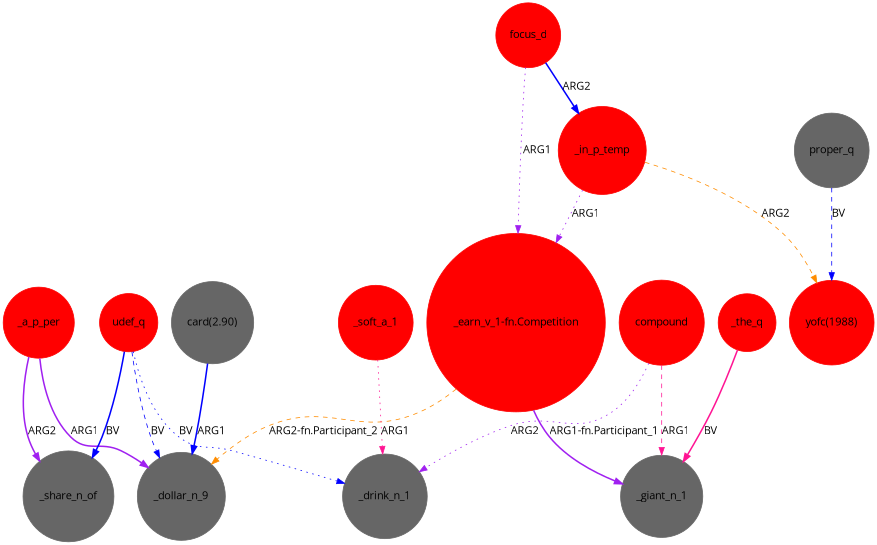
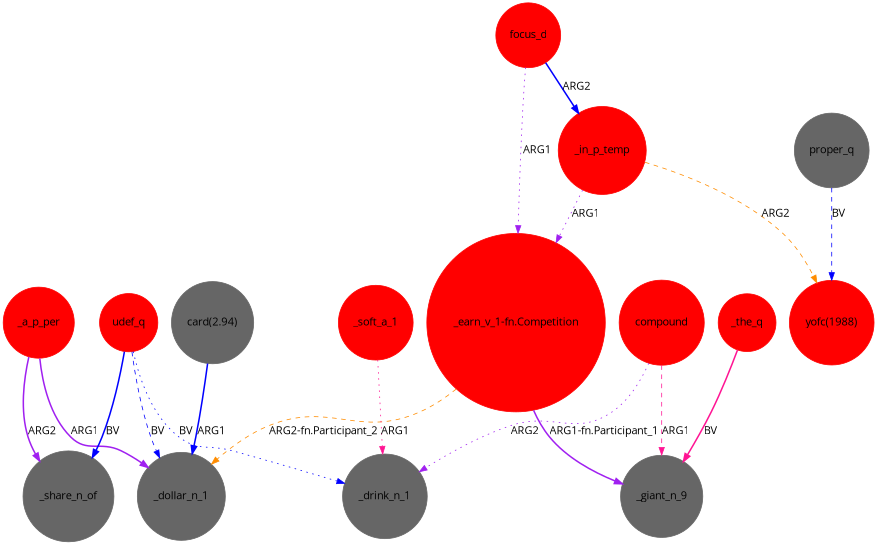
node "card(2.90)": label "card(2.90)" -> "card(2.94)"
node "_dollar_n_9": label "_dollar_n_9" -> "_dollar_n_1"
node "_giant_n_1": label "_giant_n_1" -> "_giant_n_9"
